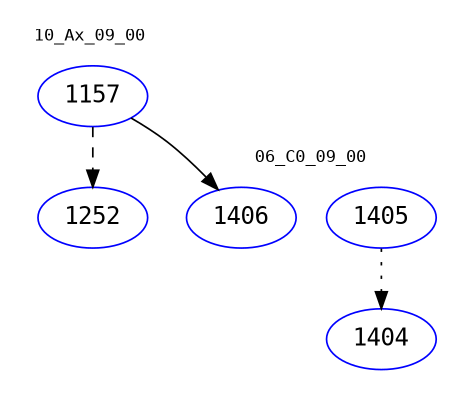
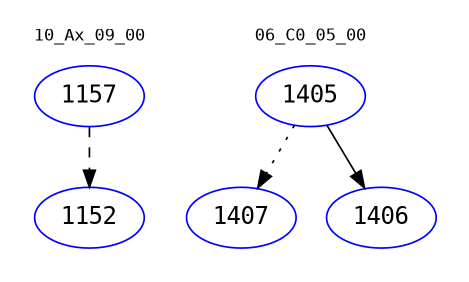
edge "1157" -> "1406": now "1405" -> "1406"
cluster "06_C0_09_00": label "06_C0_09_00" -> "06_C0_05_00"
node "1252": label "1252" -> "1152"
node "1404": label "1404" -> "1407"
